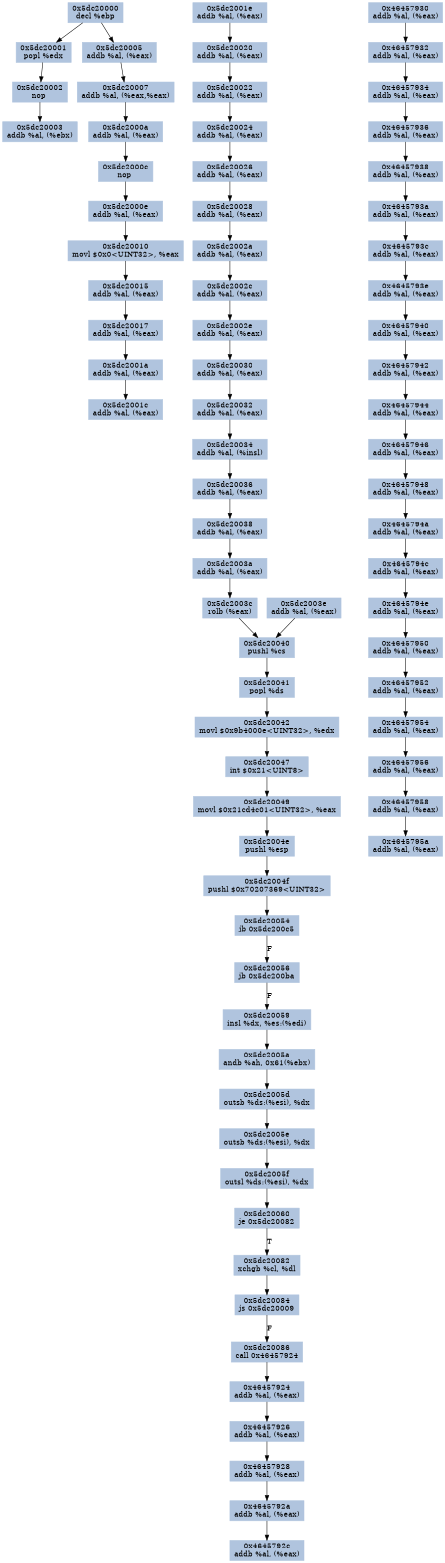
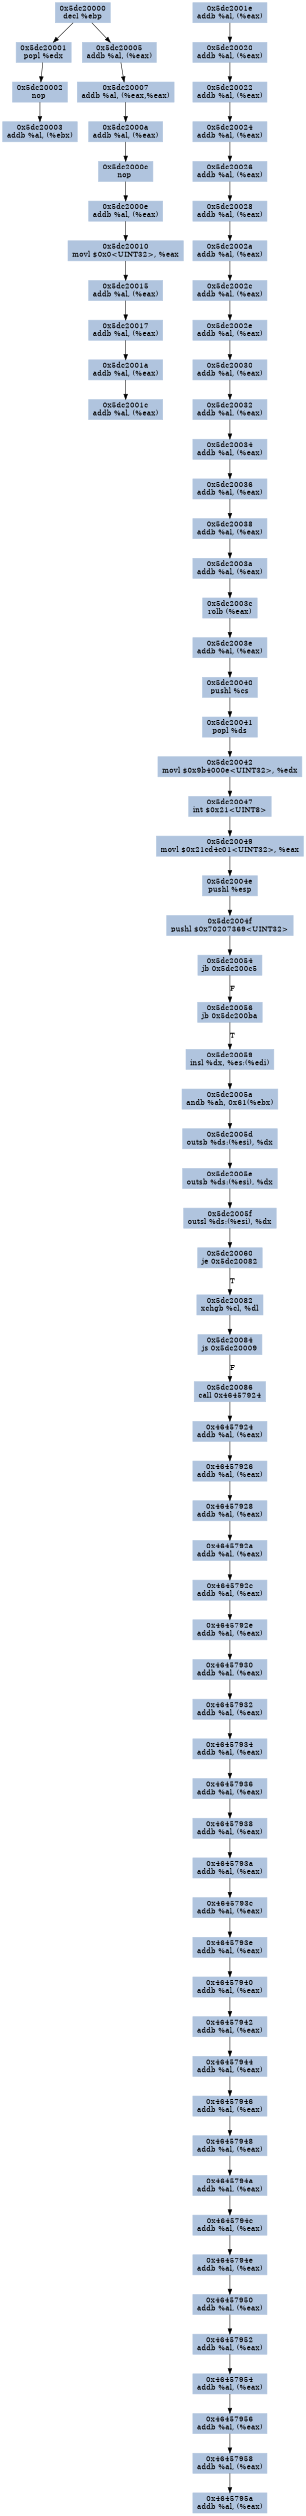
node "0x5dc20034 addb %al, (%insl)": label "0x5dc20034 addb %al, (%insl)" -> "0x5dc20034 addb %al, (%eax)"
edge "0x5dc2003c rolb (%eax)" -> "0x5dc20040 pushl %cs": now "0x5dc2003c rolb (%eax)" -> "0x5dc2003e addb %al, (%eax)"
edge "0x5dc20056 jb 0x5dc200ba" -> "0x5dc20059 insl %dx, %es:(%edi)": label "F" -> "T"
node "0x4645792e addb %al, (%eax)": added
